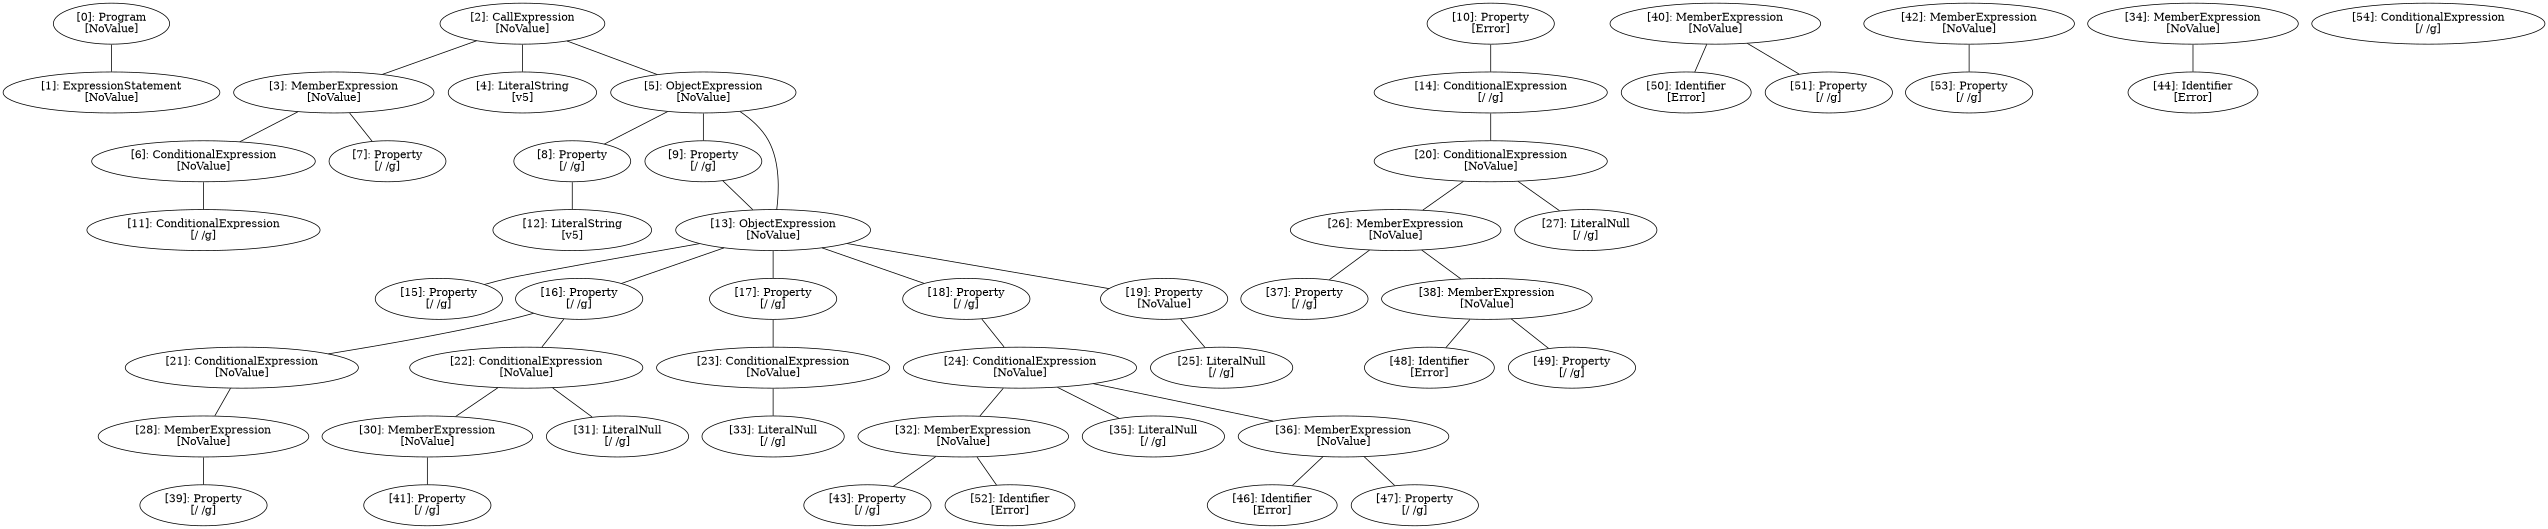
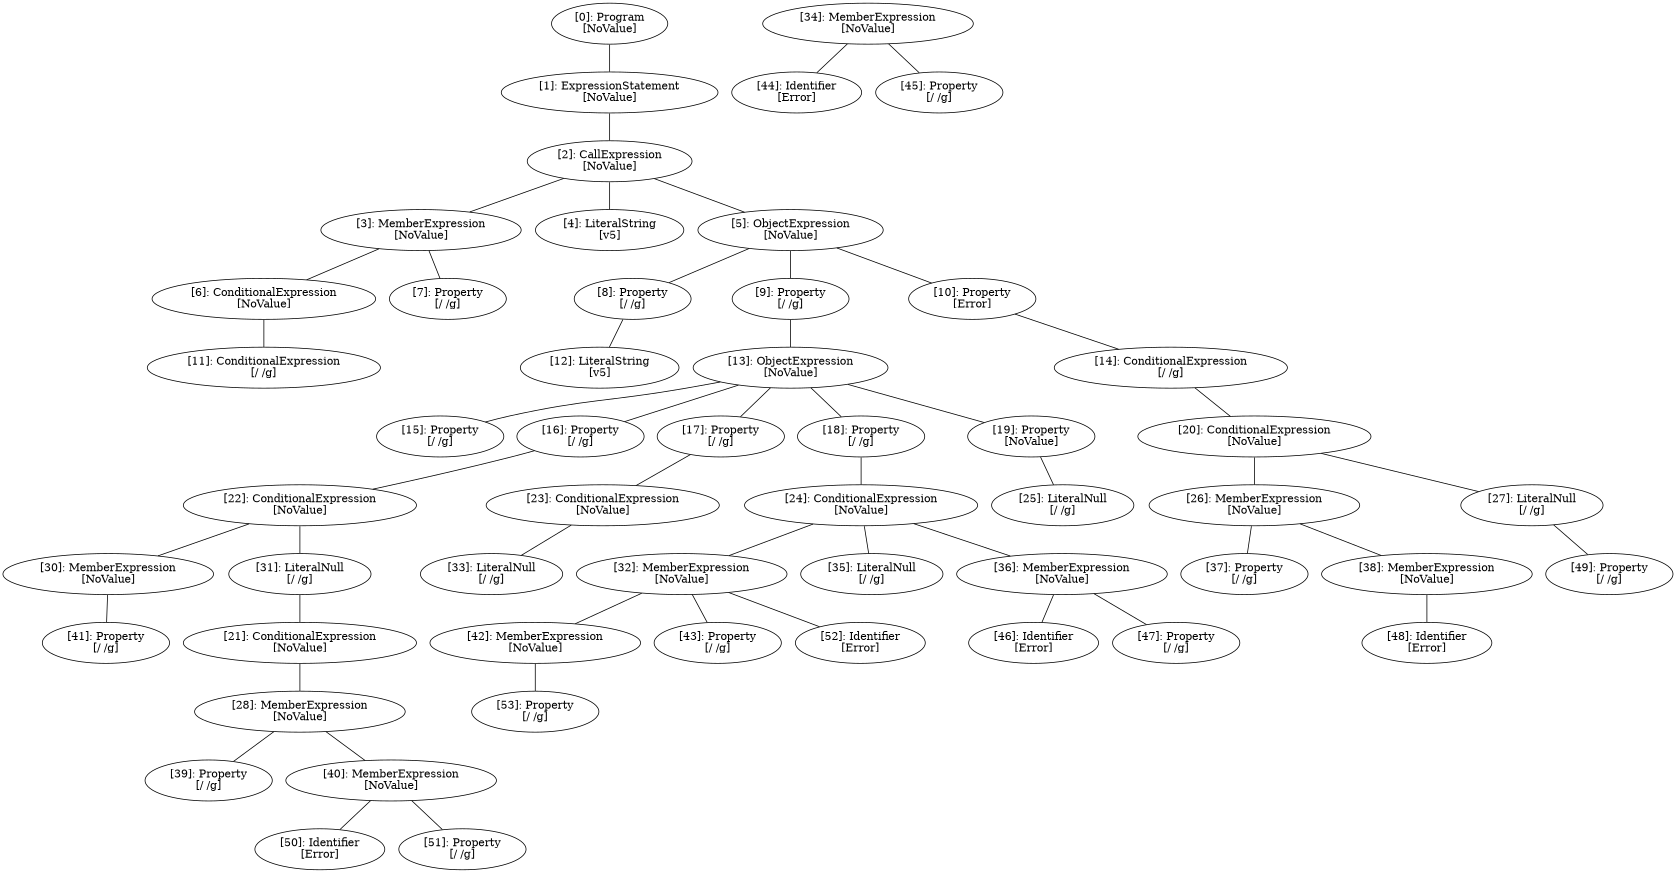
node "[54]: ConditionalExpression [/ /g]": removed
node "[45]: Property [/ /g]": added
edge "[1]: ExpressionStatement [NoValue]" -- "[2]: CallExpression [NoValue]": added
edge "[5]: ObjectExpression [NoValue]" -- "[13]: ObjectExpression [NoValue]": now "[5]: ObjectExpression [NoValue]" -- "[10]: Property [Error]"
edge "[38]: MemberExpression [NoValue]" -- "[49]: Property [/ /g]": now "[27]: LiteralNull [/ /g]" -- "[49]: Property [/ /g]"
edge "[16]: Property [/ /g]" -- "[21]: ConditionalExpression [NoValue]": now "[31]: LiteralNull [/ /g]" -- "[21]: ConditionalExpression [NoValue]"
edge "[32]: MemberExpression [NoValue]" -- "[42]: MemberExpression [NoValue]": added
edge "[28]: MemberExpression [NoValue]" -- "[40]: MemberExpression [NoValue]": added
